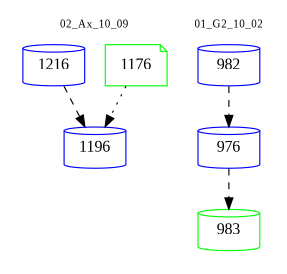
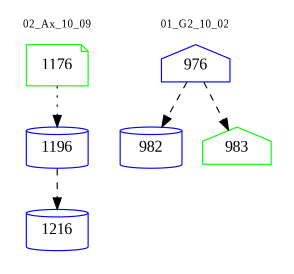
edge "1216" -> "1196": reversed
edge "982" -> "976": reversed
node "976": shape cylinder -> house
node "983": shape cylinder -> house
